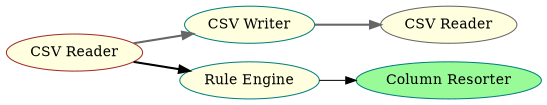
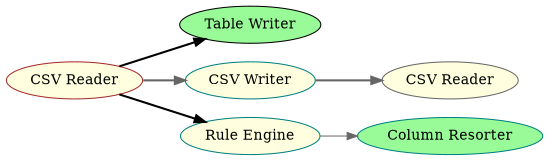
node "Table Writer": added
edge "Rule Engine" -> "Column Resorter": color black -> gray40
